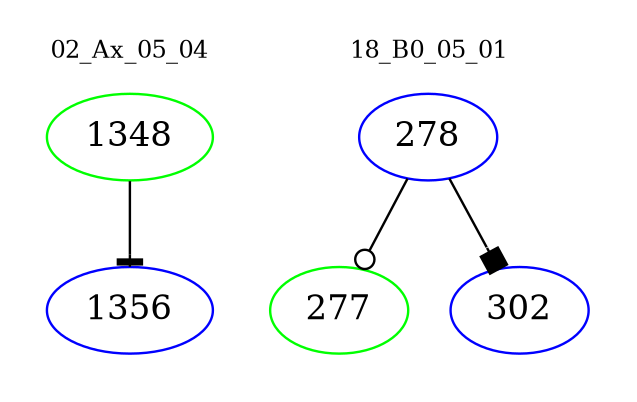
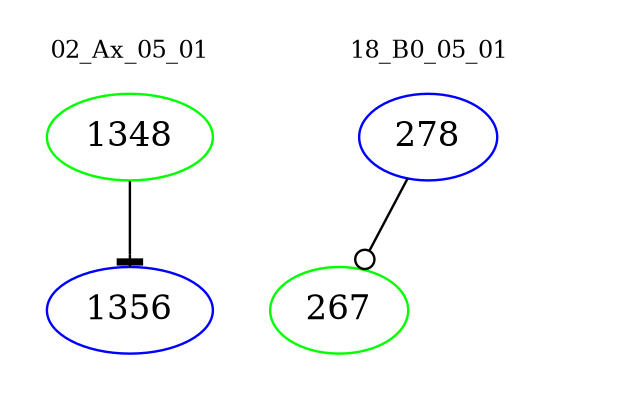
cluster "02_Ax_05_04": label "02_Ax_05_04" -> "02_Ax_05_01"
node "277": label "277" -> "267"
node "302": removed
